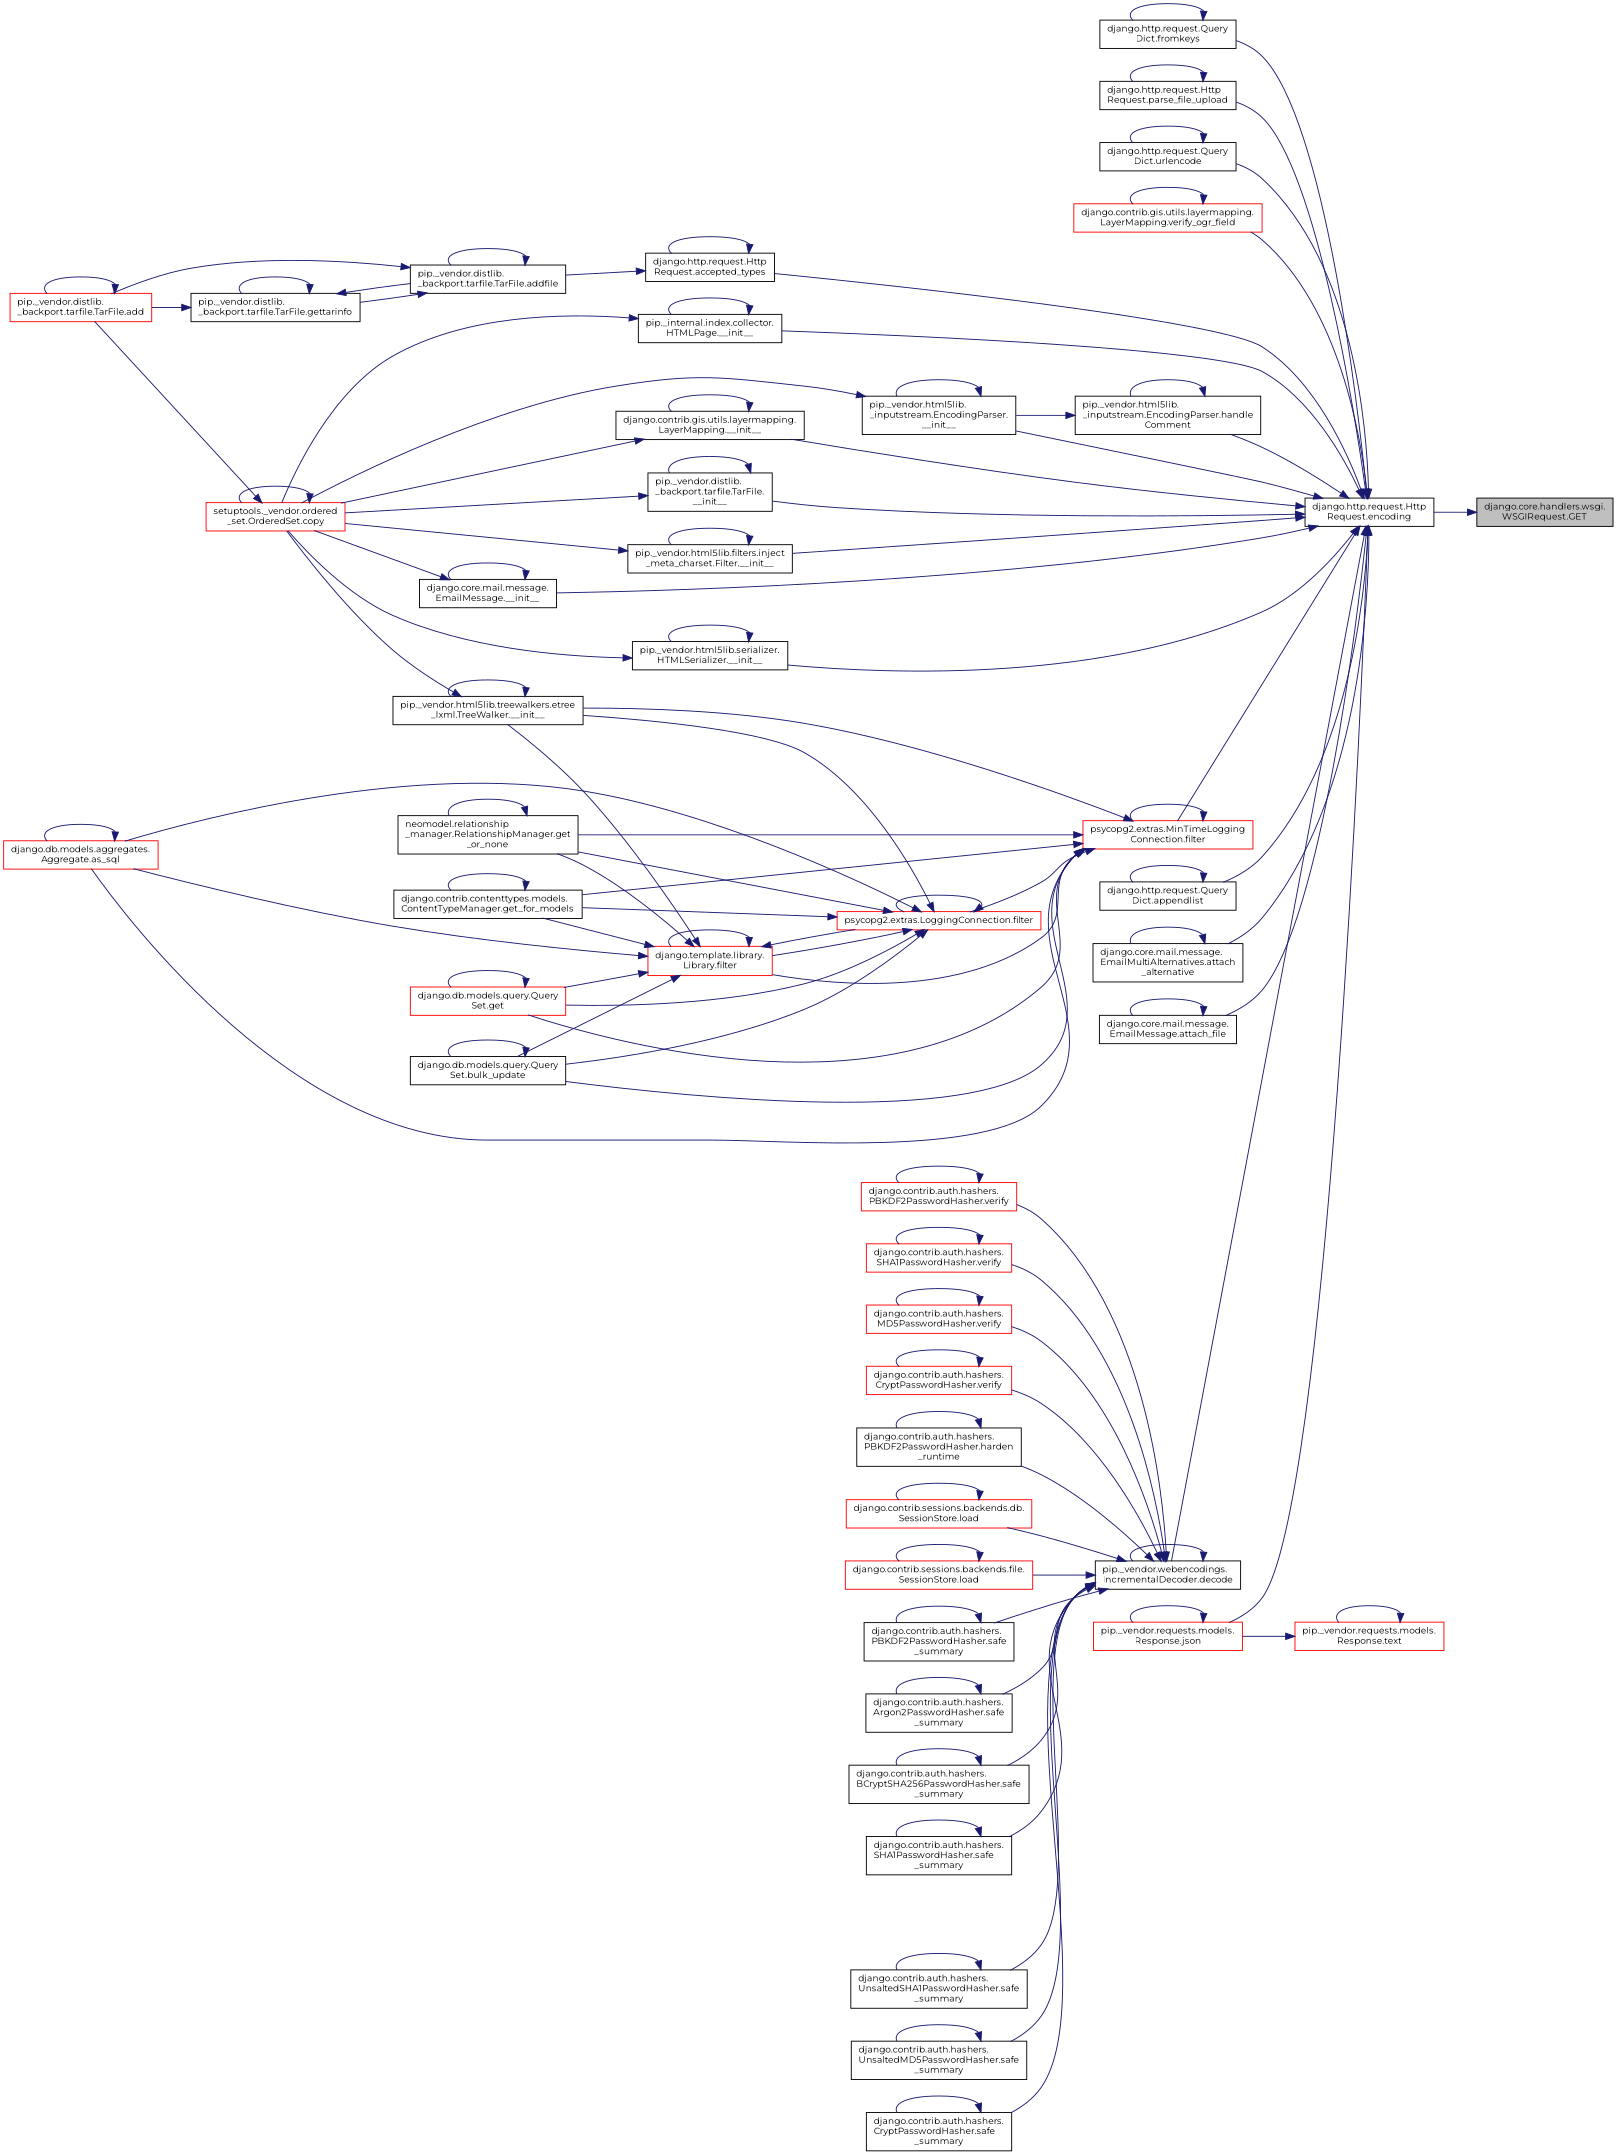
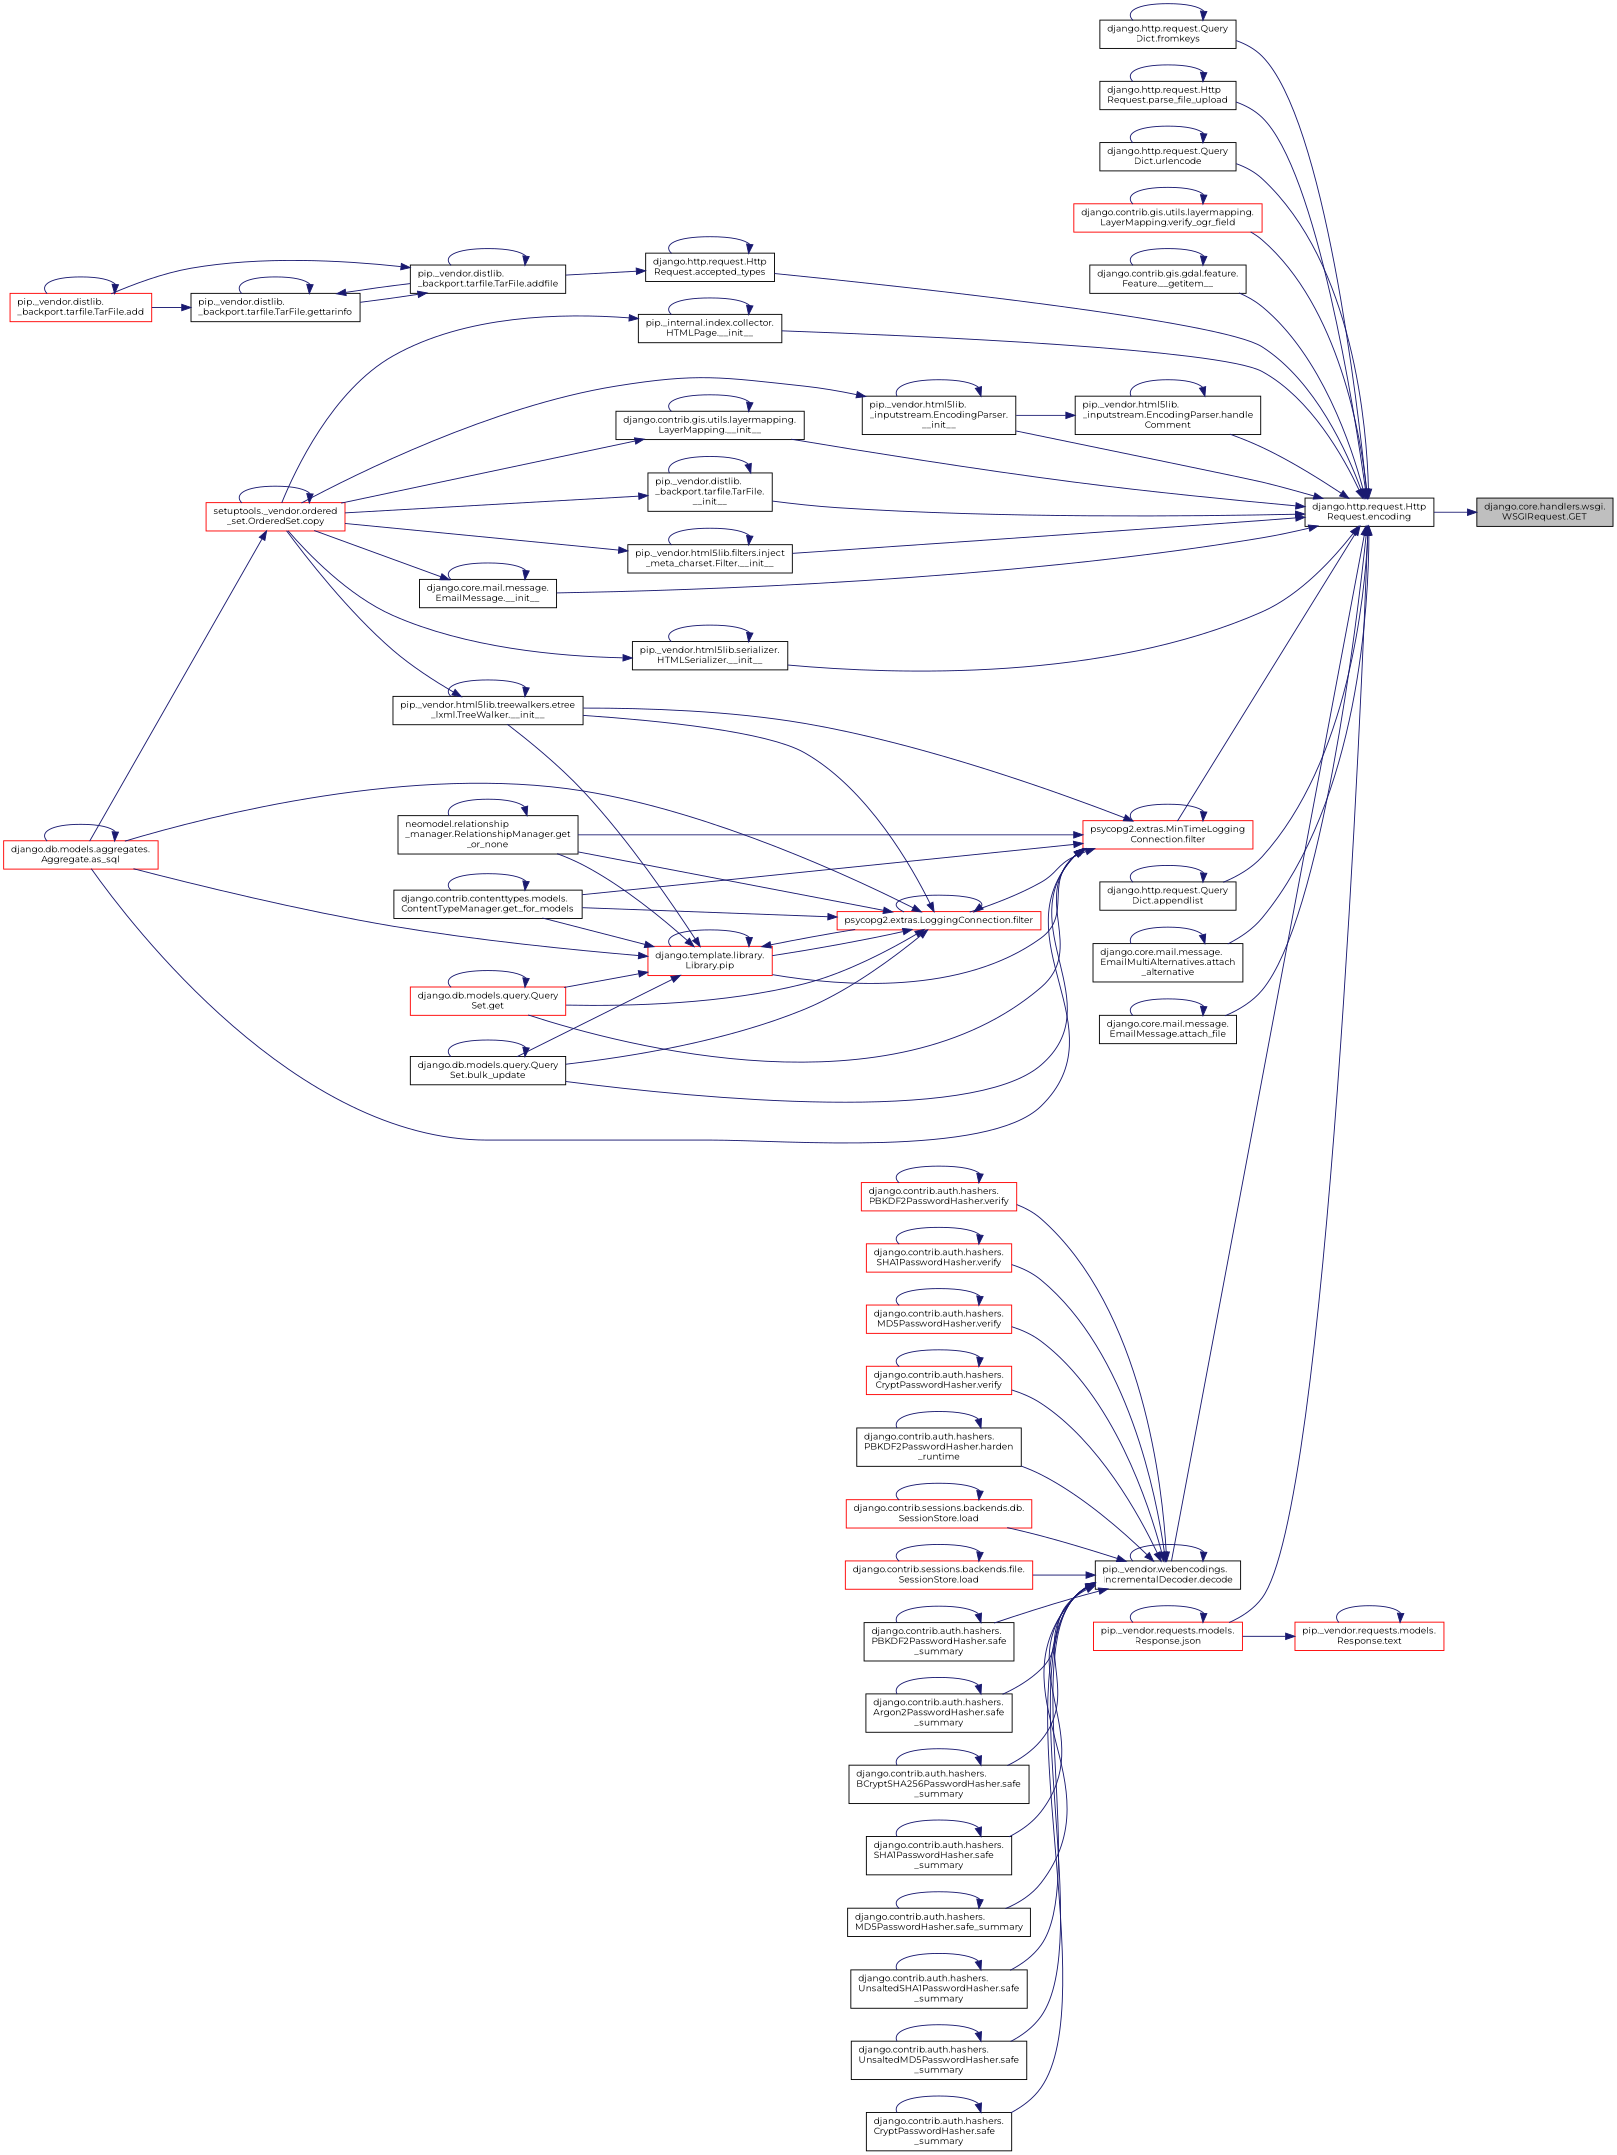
node "django.contrib.gis.gdal.feature. Feature.__getitem__": added
edge "pip._vendor.distlib. _backport.tarfile.TarFile.add" -> "setuptools._vendor.ordered _set.OrderedSet.copy": now "django.db.models.aggregates. Aggregate.as_sql" -> "setuptools._vendor.ordered _set.OrderedSet.copy"
node "django.template.library. Library.filter": label "django.template.library. Library.filter" -> "django.template.library. Library.pip"
node "django.contrib.auth.hashers. MD5PasswordHasher.safe_summary": added
